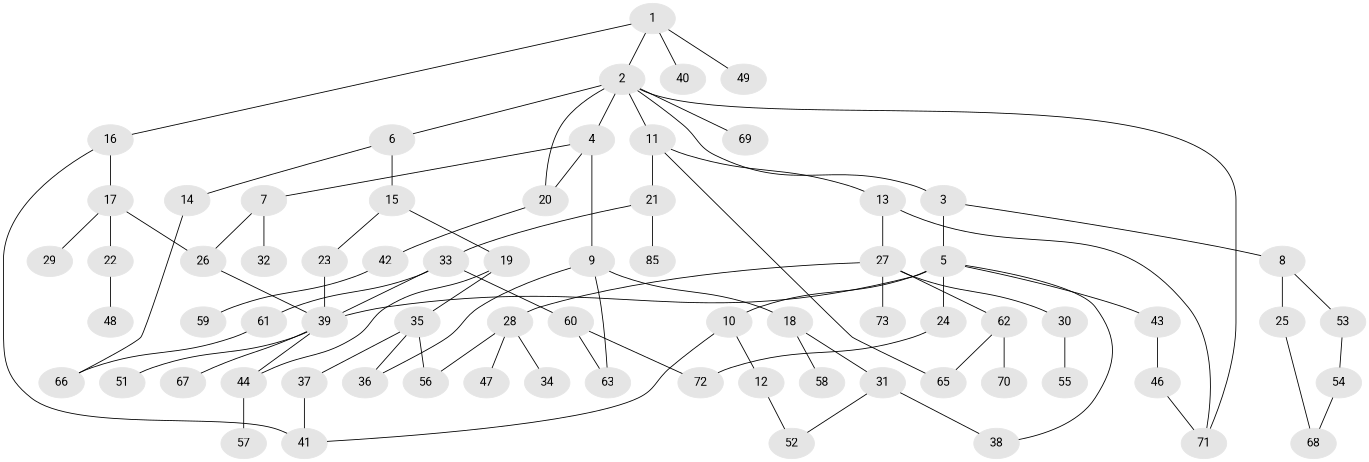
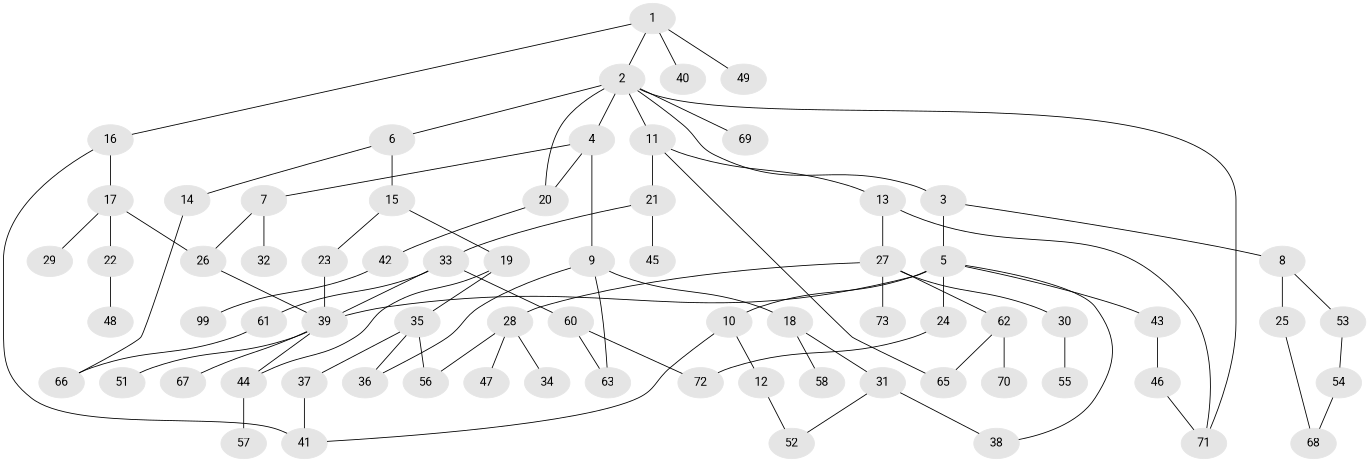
node "85": label "85" -> "45"
node "59": label "59" -> "99"
